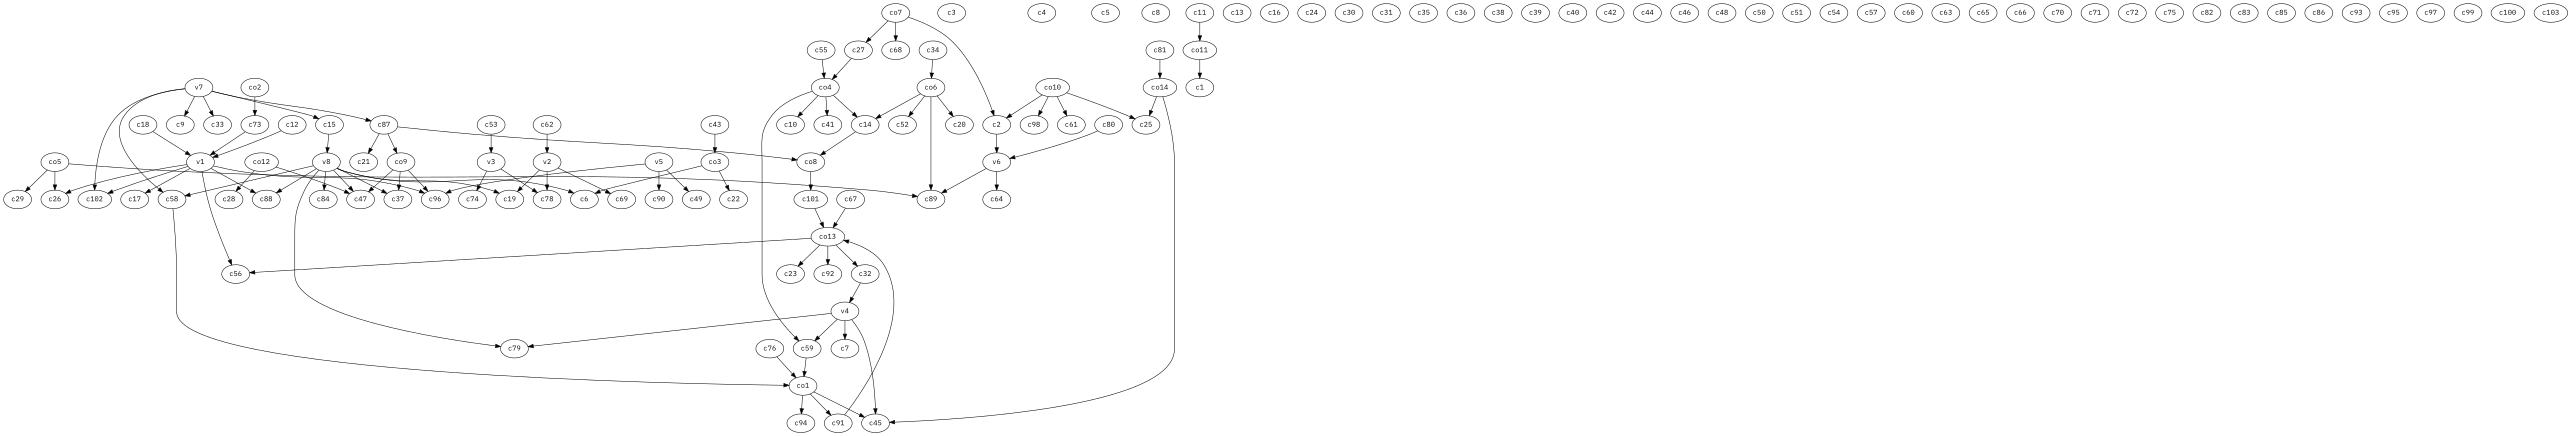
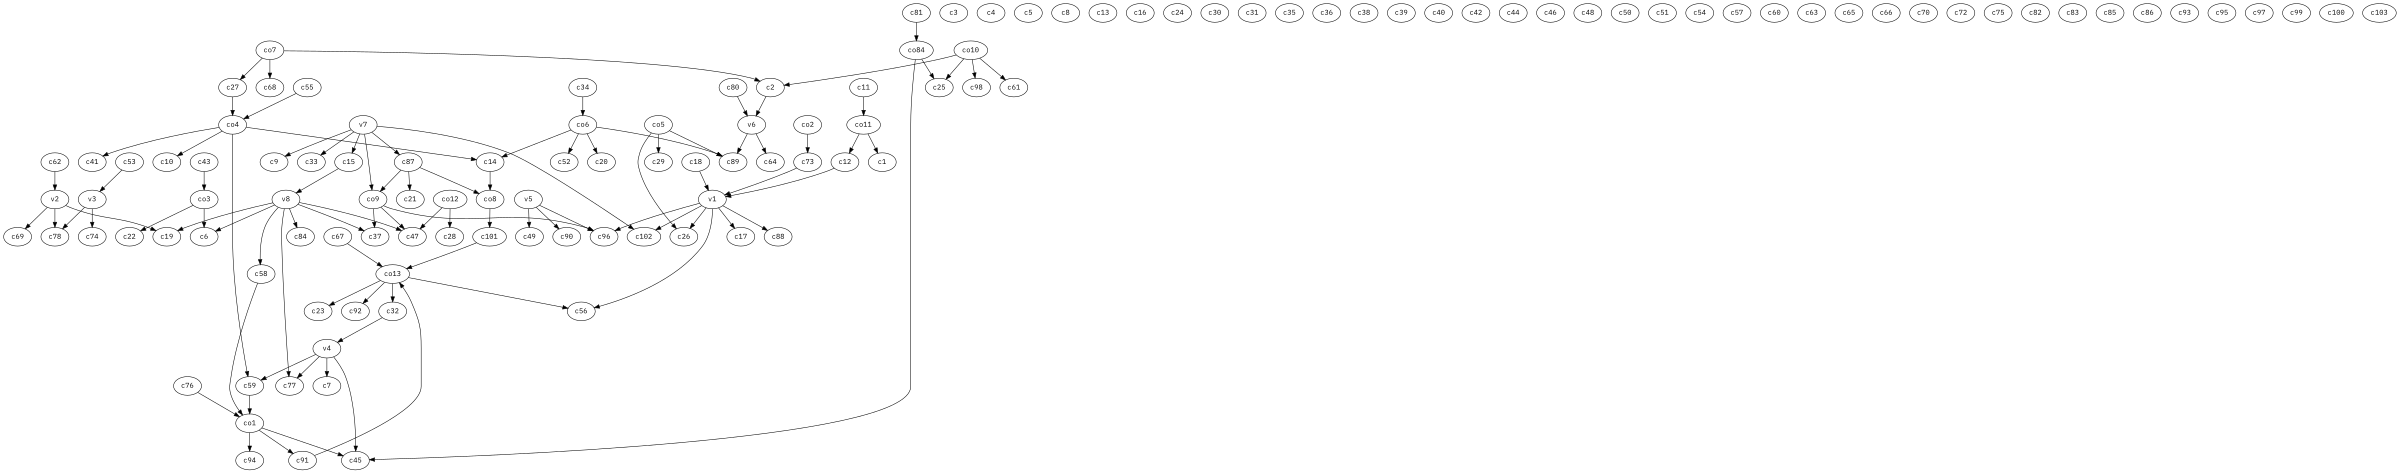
node "c71": removed
node "co14": label "co14" -> "co84"
edge "v7" -> "c58": now "v7" -> "co9"
edge "co11" -> "c12": added
edge "v8" -> "c88": removed
node "c79": label "c79" -> "c77"
